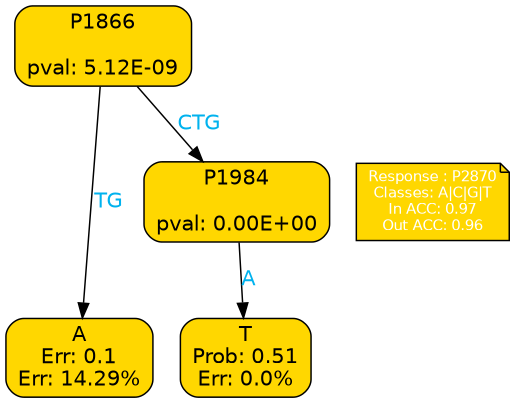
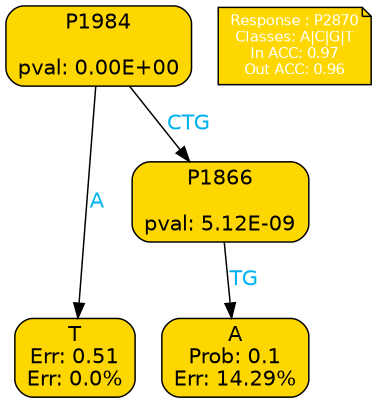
edge "P1866 pval: 5.12E-09" -> "P1984 pval: 0.00E+00": reversed
node "A Err: 0.1 Err: 14.29%": label "A Err: 0.1 Err: 14.29%" -> "A Prob: 0.1 Err: 14.29%"
node "T Prob: 0.51 Err: 0.0%": label "T Prob: 0.51 Err: 0.0%" -> "T Err: 0.51 Err: 0.0%"
